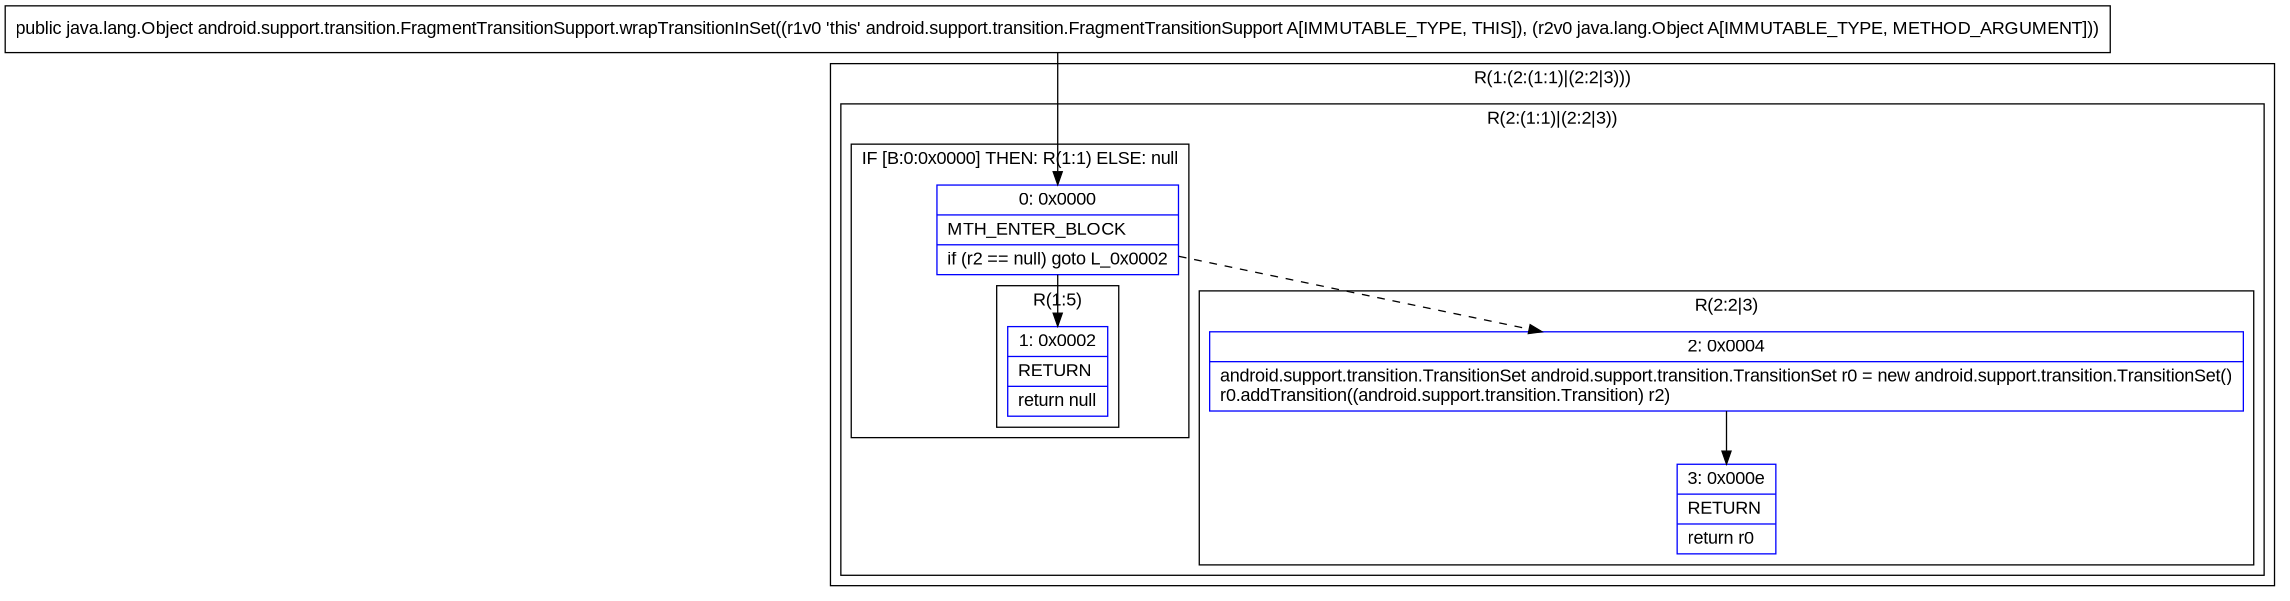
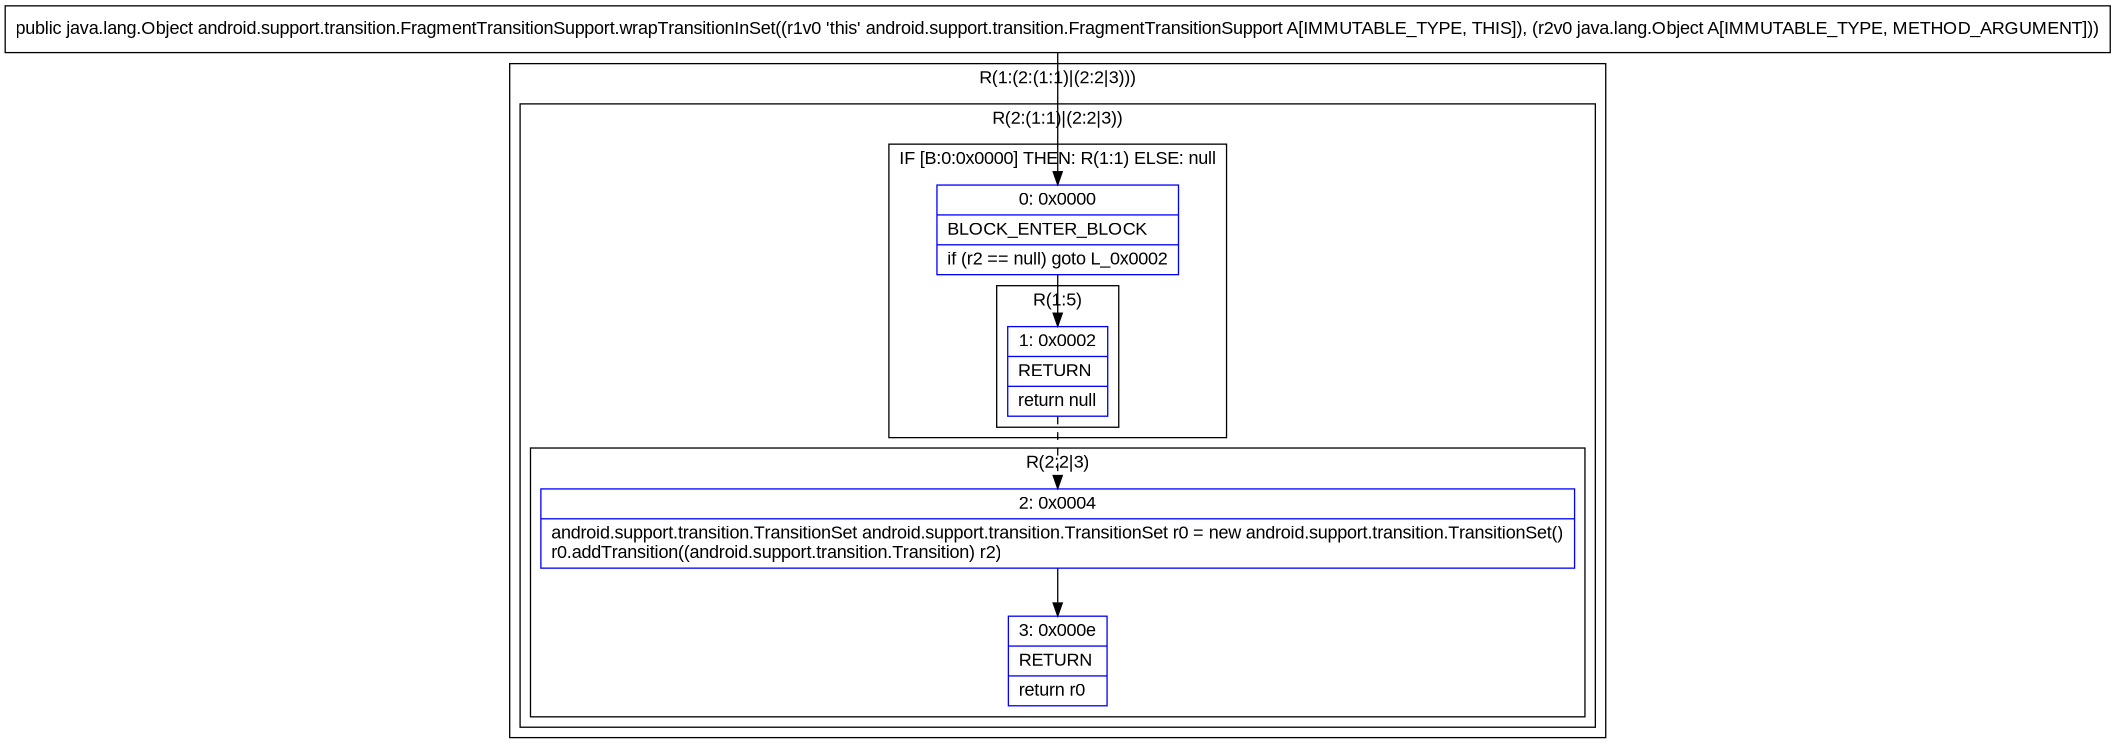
node "0: 0x0000": text "MTH_ENTER_BLOCK" -> "BLOCK_ENTER_BLOCK"
edge "0: 0x0000" -> "2: 0x0004": now "1: 0x0002" -> "2: 0x0004"
